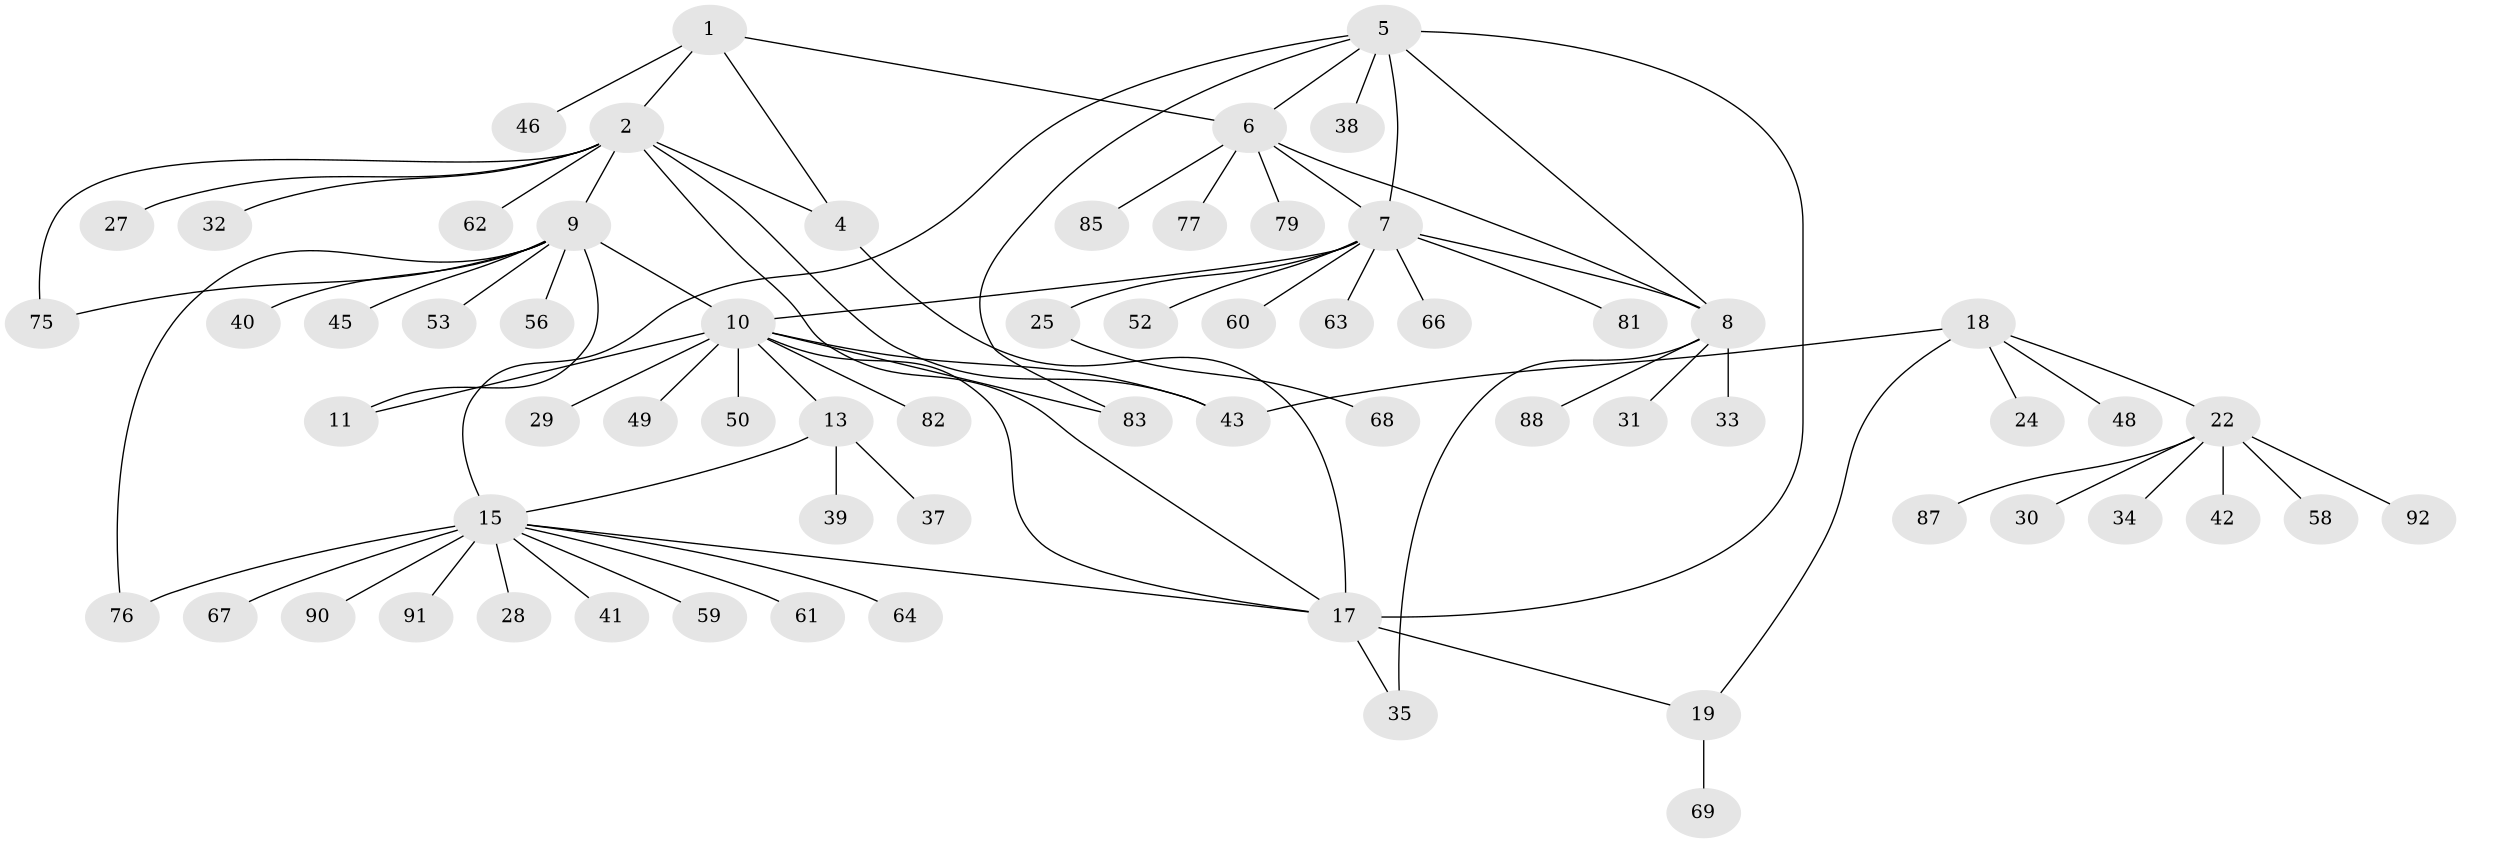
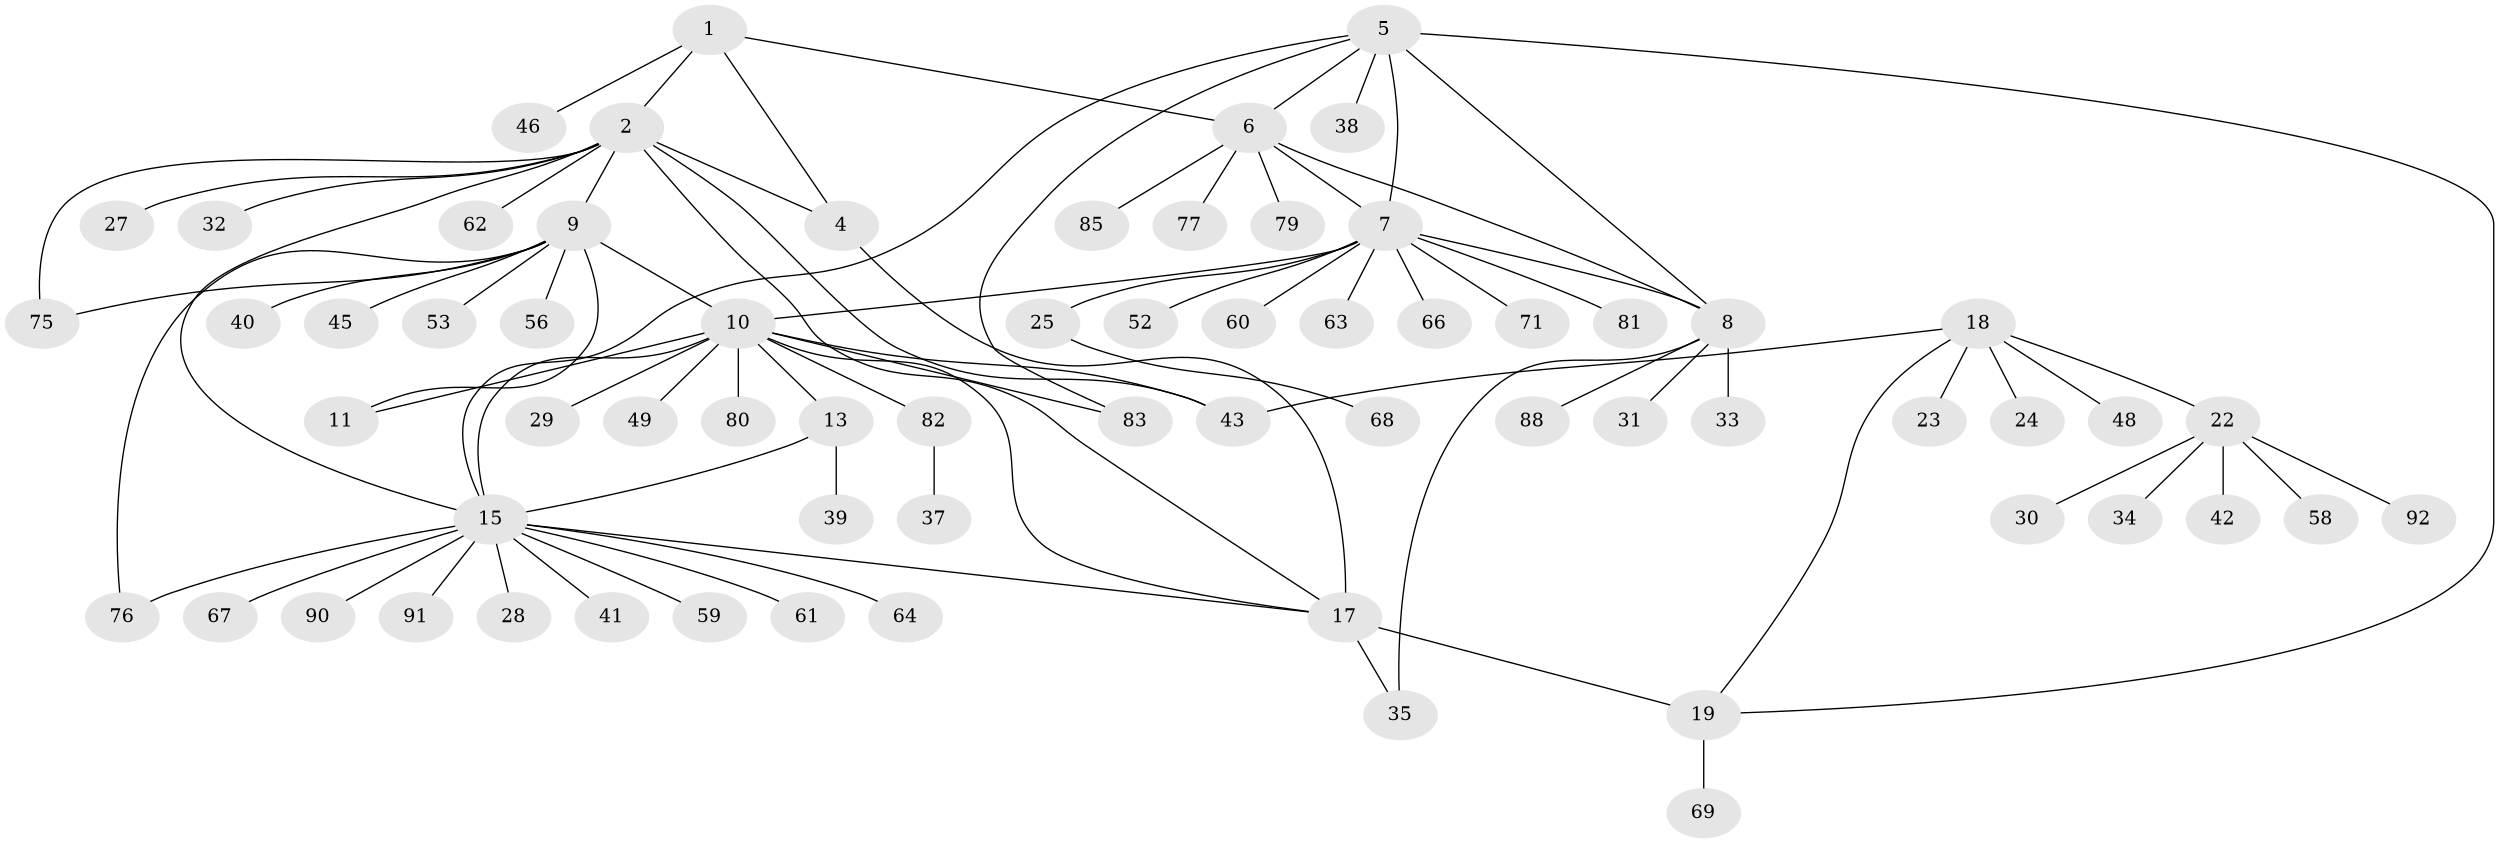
edge "5" -- "17": now "5" -- "19"
node "71": added
edge "2" -- "15": added
edge "10" -- "15": added
node "50": label "50" -> "80"
node "23": added
edge "13" -- "37": now "82" -- "37"
node "87": removed
